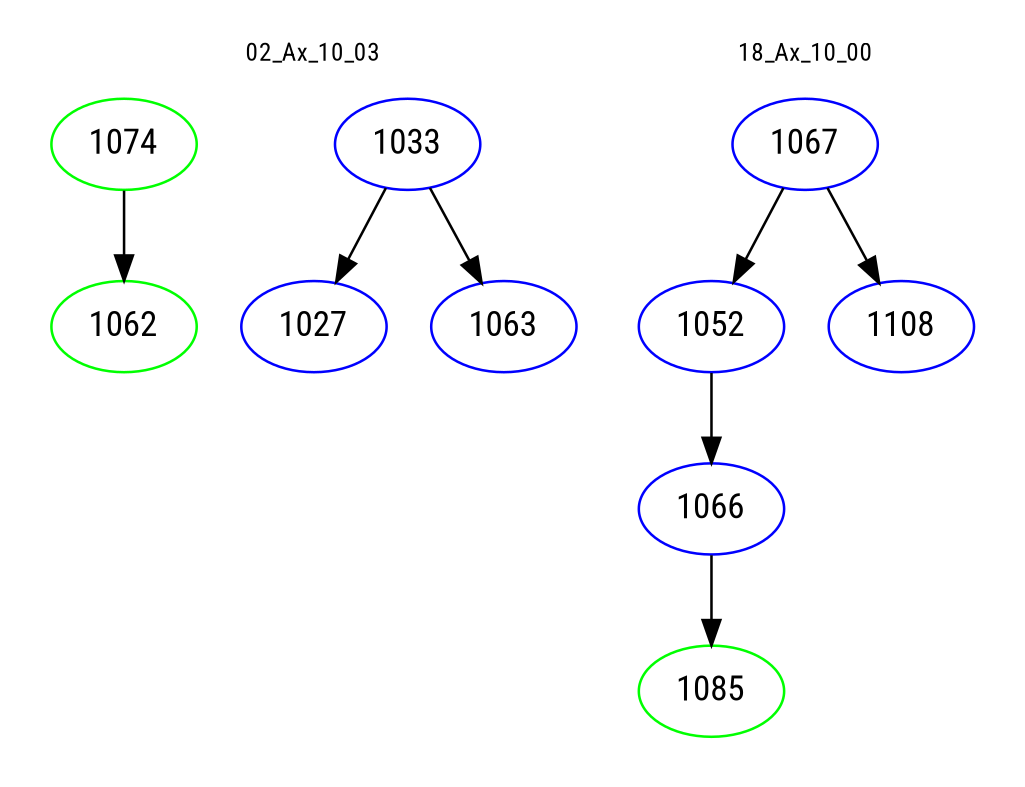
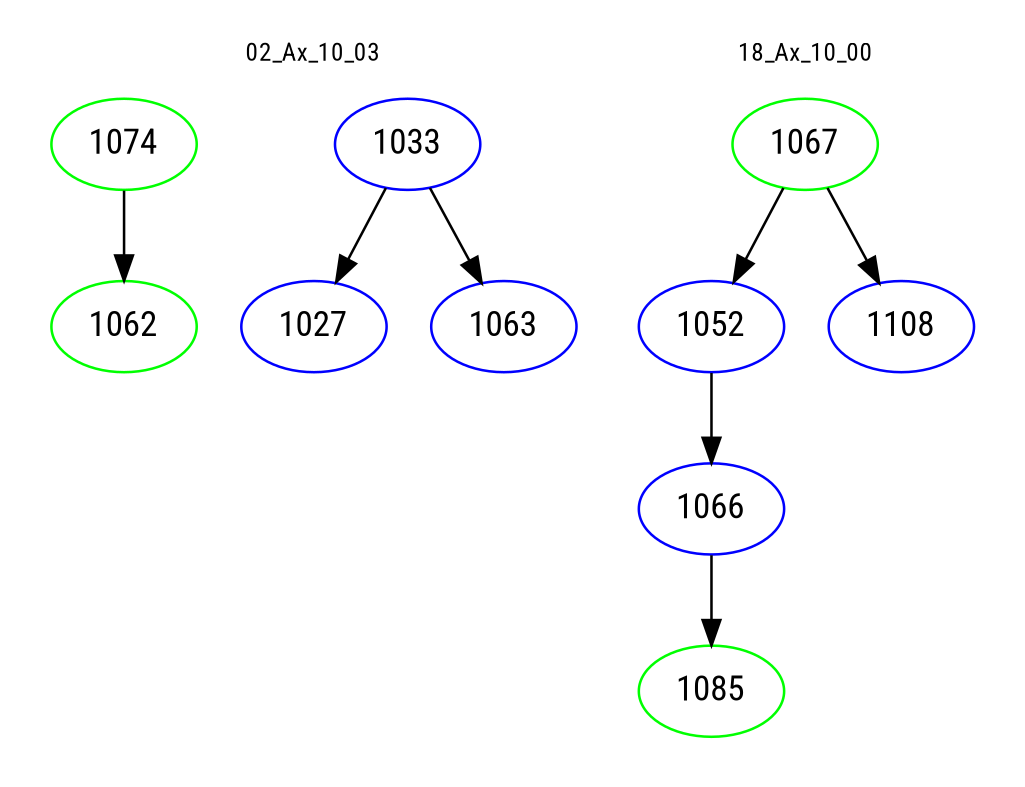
node "1067": color blue -> green
